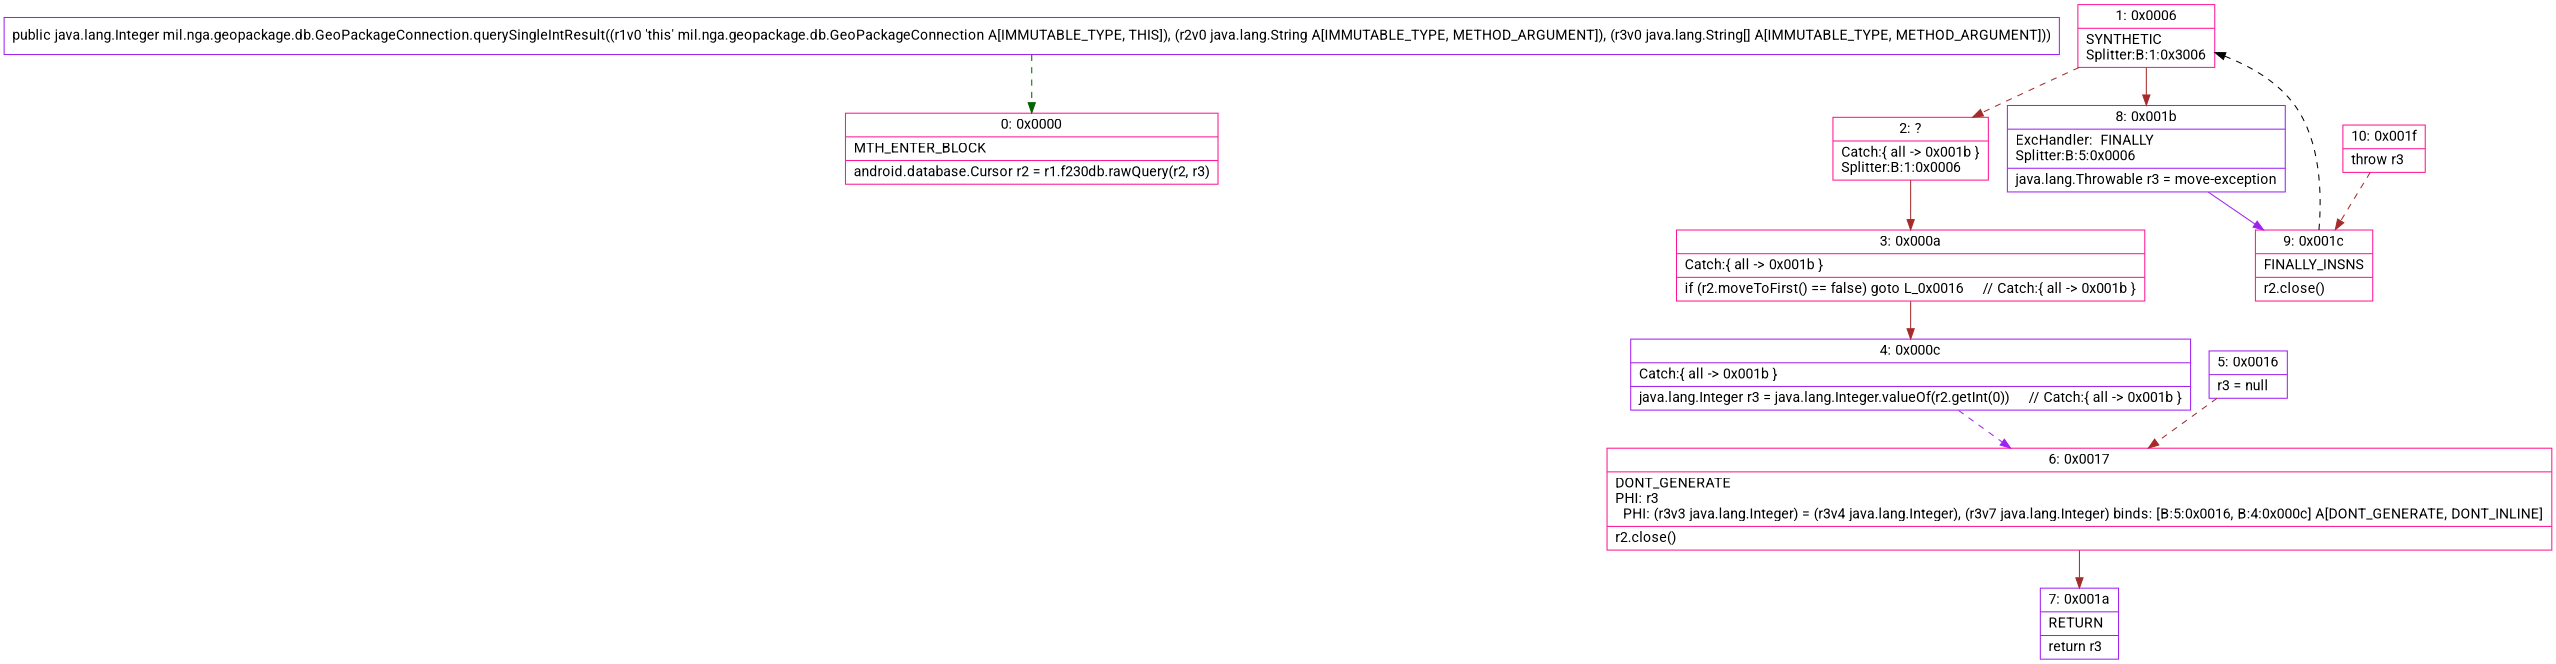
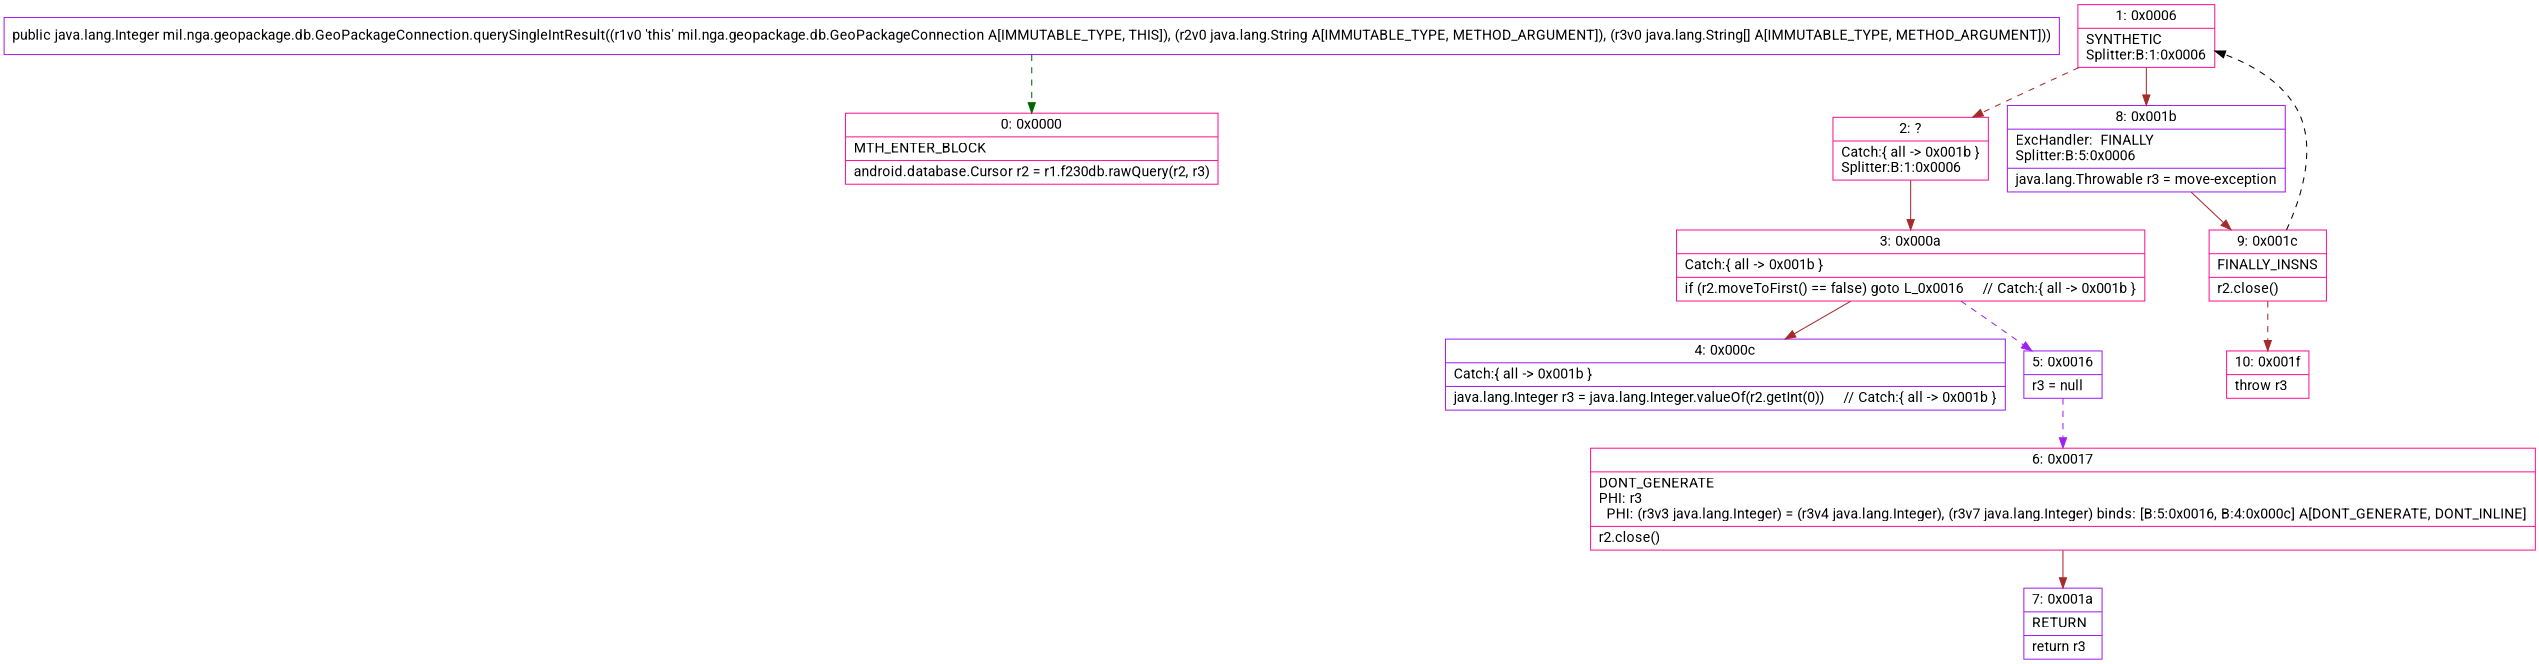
node "1: 0x0006": text "Splitter:B:1:0x3006" -> "Splitter:B:1:0x0006"
edge "10: 0x001f" -> "9: 0x001c": reversed
edge "8: 0x001b" -> "9: 0x001c": color purple -> brown
edge "3: 0x000a" -> "5: 0x0016": added
edge "5: 0x0016" -> "6: 0x0017": color brown -> purple
edge "4: 0x000c" -> "6: 0x0017": removed
